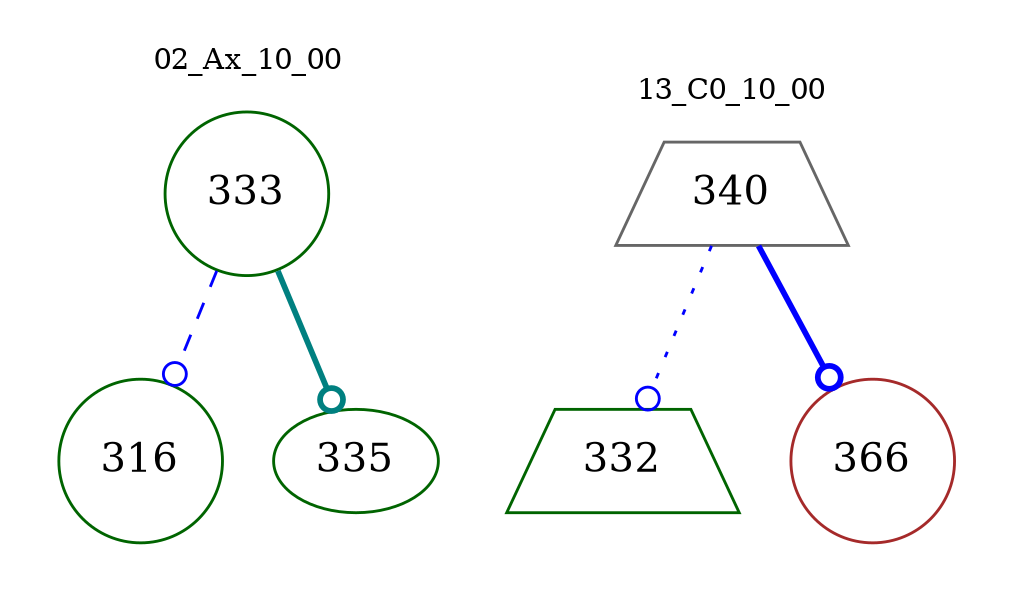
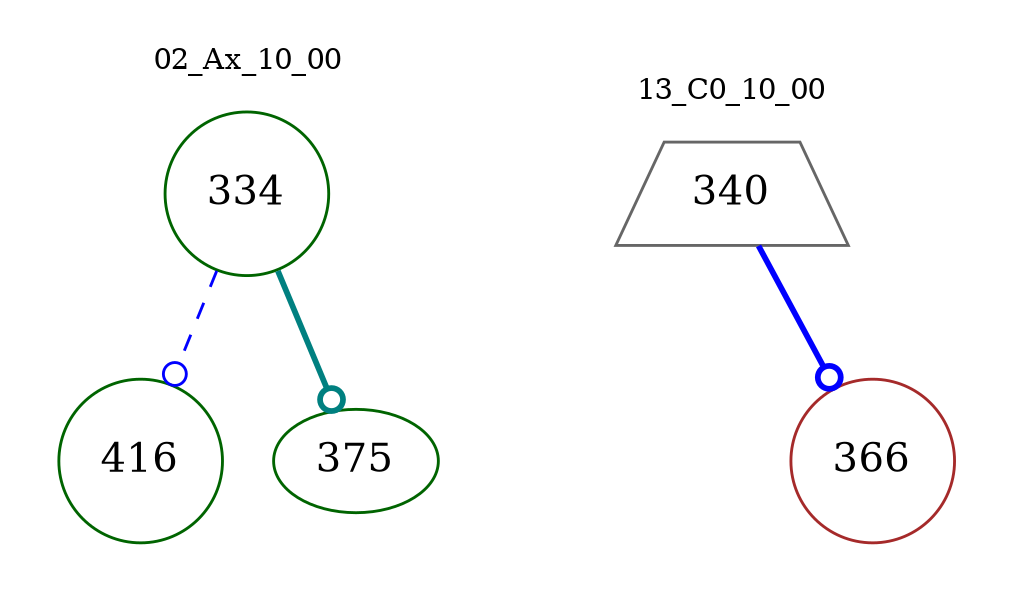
node "333": label "333" -> "334"
node "316": label "316" -> "416"
node "335": label "335" -> "375"
node "332": removed
